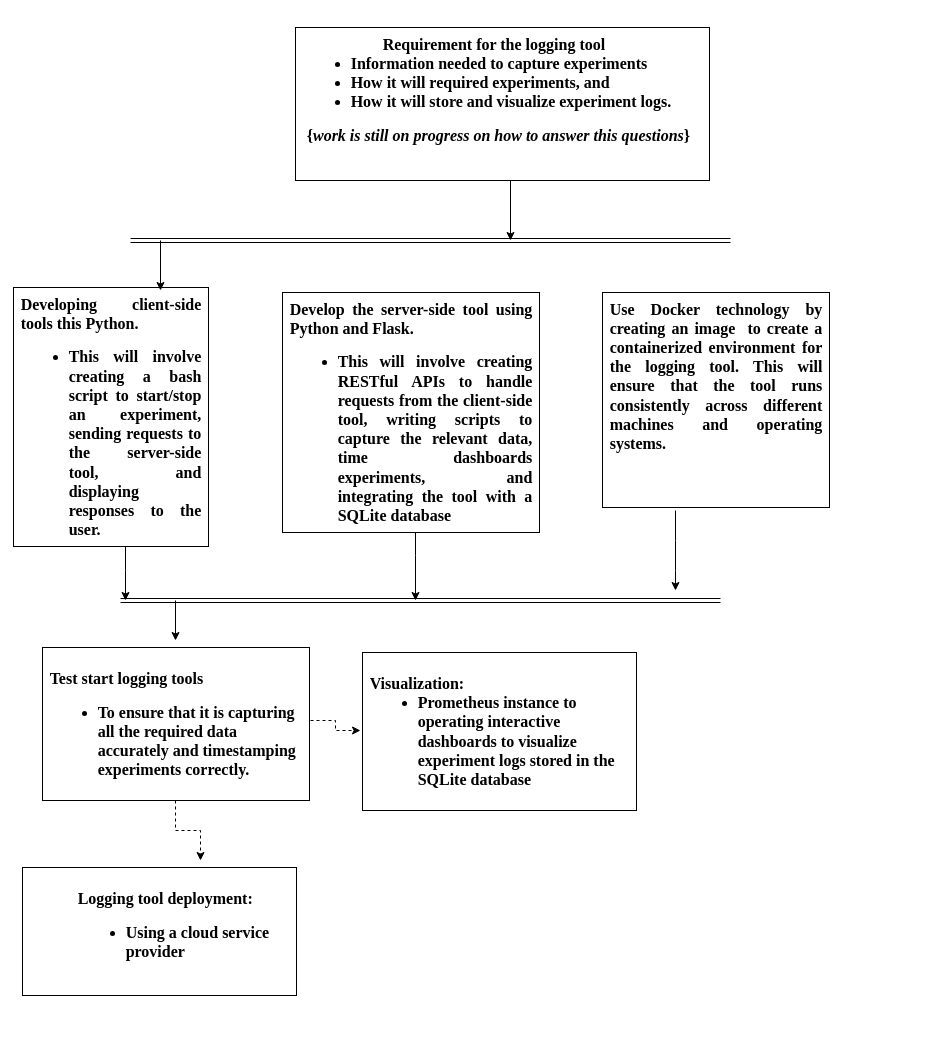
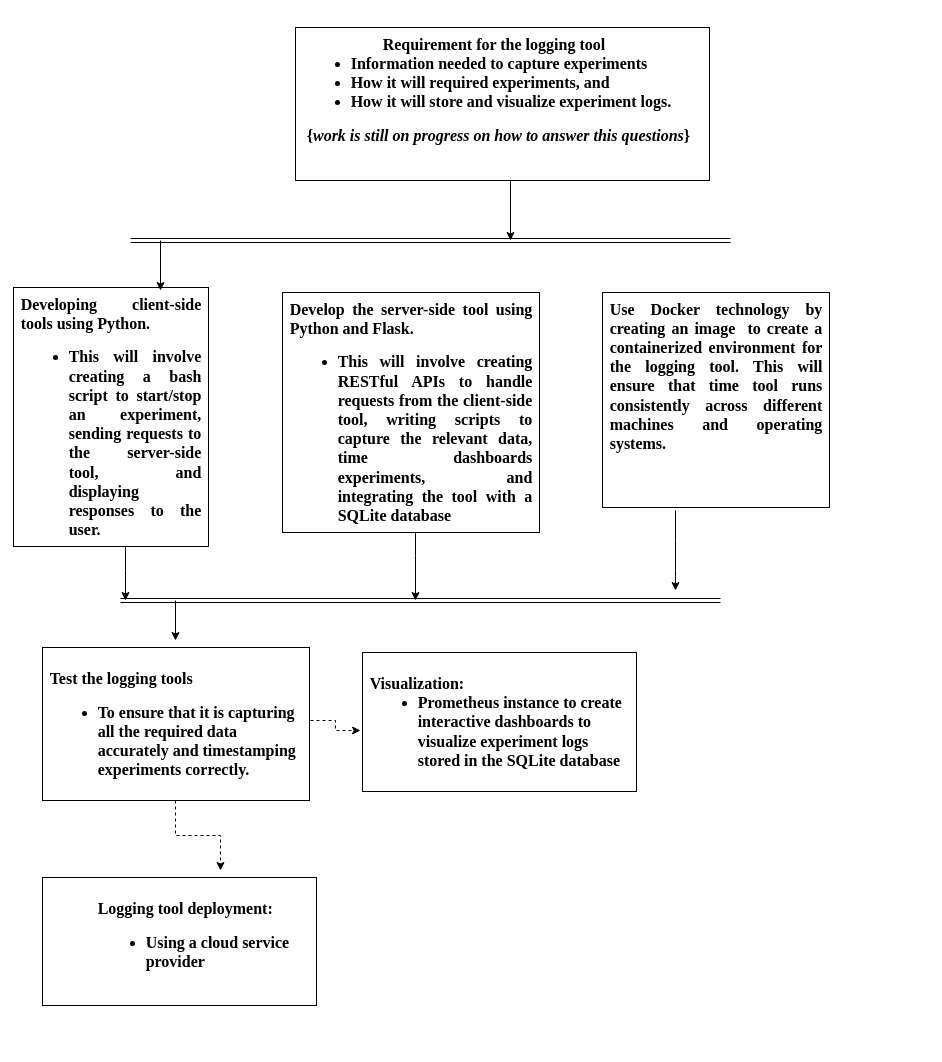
node "Use Docker technology by creating an image to create a containerized environment for the logging tool. This will ensure that the tool runs consistently across different machines and operating systems.": label "Use Docker technology by creating an image to create a containerized environment for the logging tool. This will ensure that the tool runs consistently across different machines and operating systems." -> "Use Docker technology by creating an image to create a containerized environment for the logging tool. This will ensure that time tool runs consistently across different machines and operating systems."
node "Developing client-side tools this Python. This will involve creating a bash script to start/stop an experiment, sending requests to the server-side tool, and displaying responses to the user.": label "Developing client-side tools this Python. This will involve creating a bash script to start/stop an experiment, sending requests to the server-side tool, and displaying responses to the user." -> "Developing client-side tools using Python. This will involve creating a bash script to start/stop an experiment, sending requests to the server-side tool, and displaying responses to the user."
node "Visualization: Prometheus instance to operating interactive dashboards to visualize experiment logs stored in the SQLite database": label "Visualization: Prometheus instance to operating interactive dashboards to visualize experiment logs stored in the SQLite database" -> "Visualization: Prometheus instance to create interactive dashboards to visualize experiment logs stored in the SQLite database"
node "Test start logging tools To ensure that it is capturing all the required data accurately and timestamping experiments correctly.": label "Test start logging tools To ensure that it is capturing all the required data accurately and timestamping experiments correctly." -> "Test the logging tools To ensure that it is capturing all the required data accurately and timestamping experiments correctly."
node "Logging tool deployment: Using a cloud service provider": moved (201, 946) -> (221, 956)
